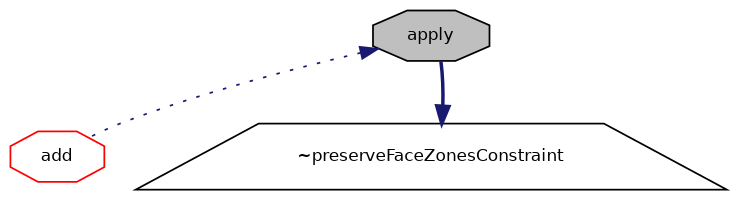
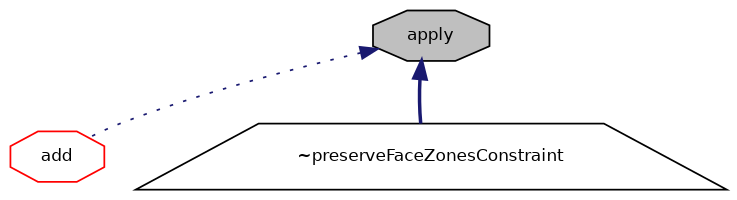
edge "apply" -> "~preserveFaceZonesConstraint": reversed
